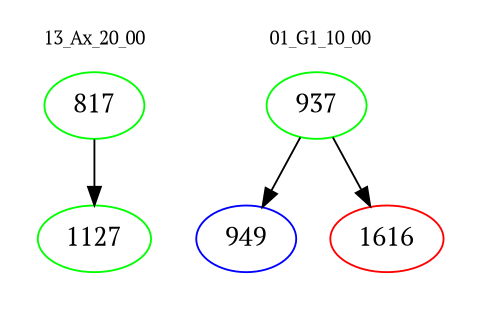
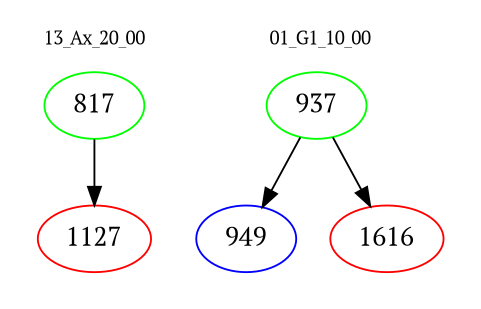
node "1127": color green -> red
